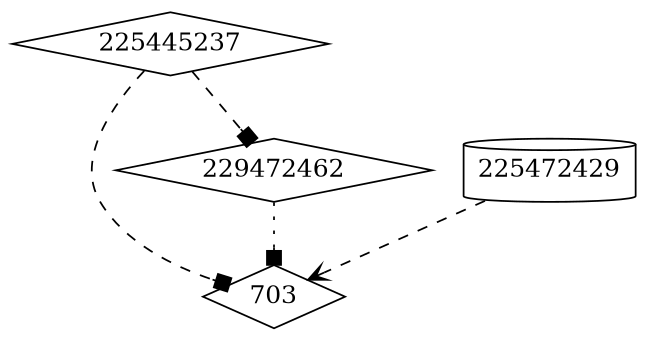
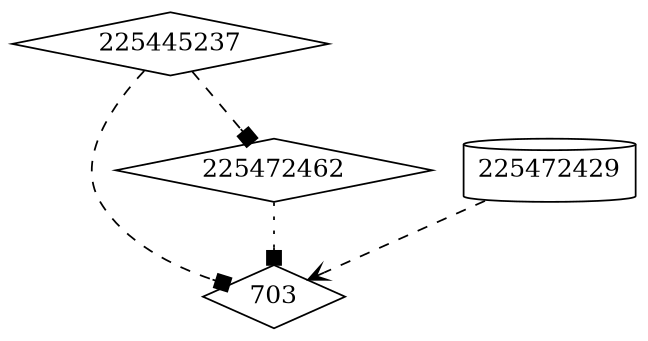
node "229472462": label "229472462" -> "225472462"
